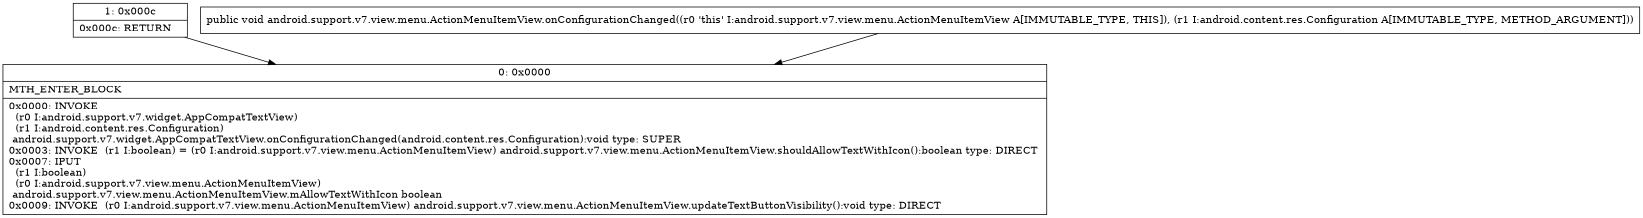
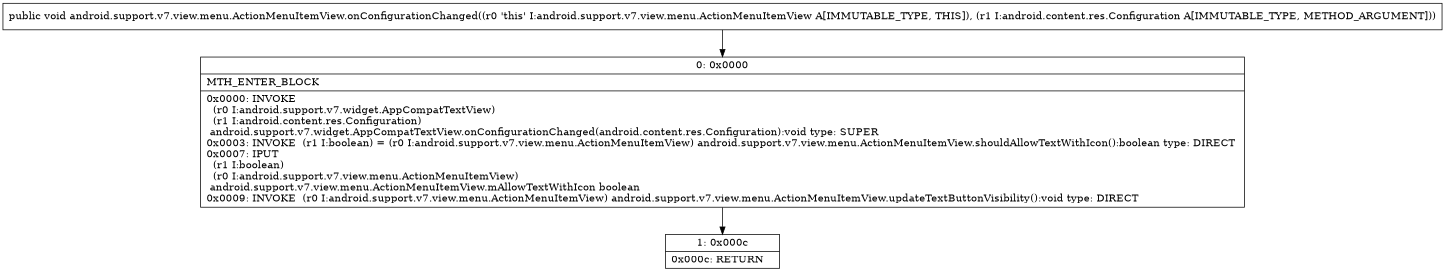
edge "1: 0x000c" -> "0: 0x0000": reversed
